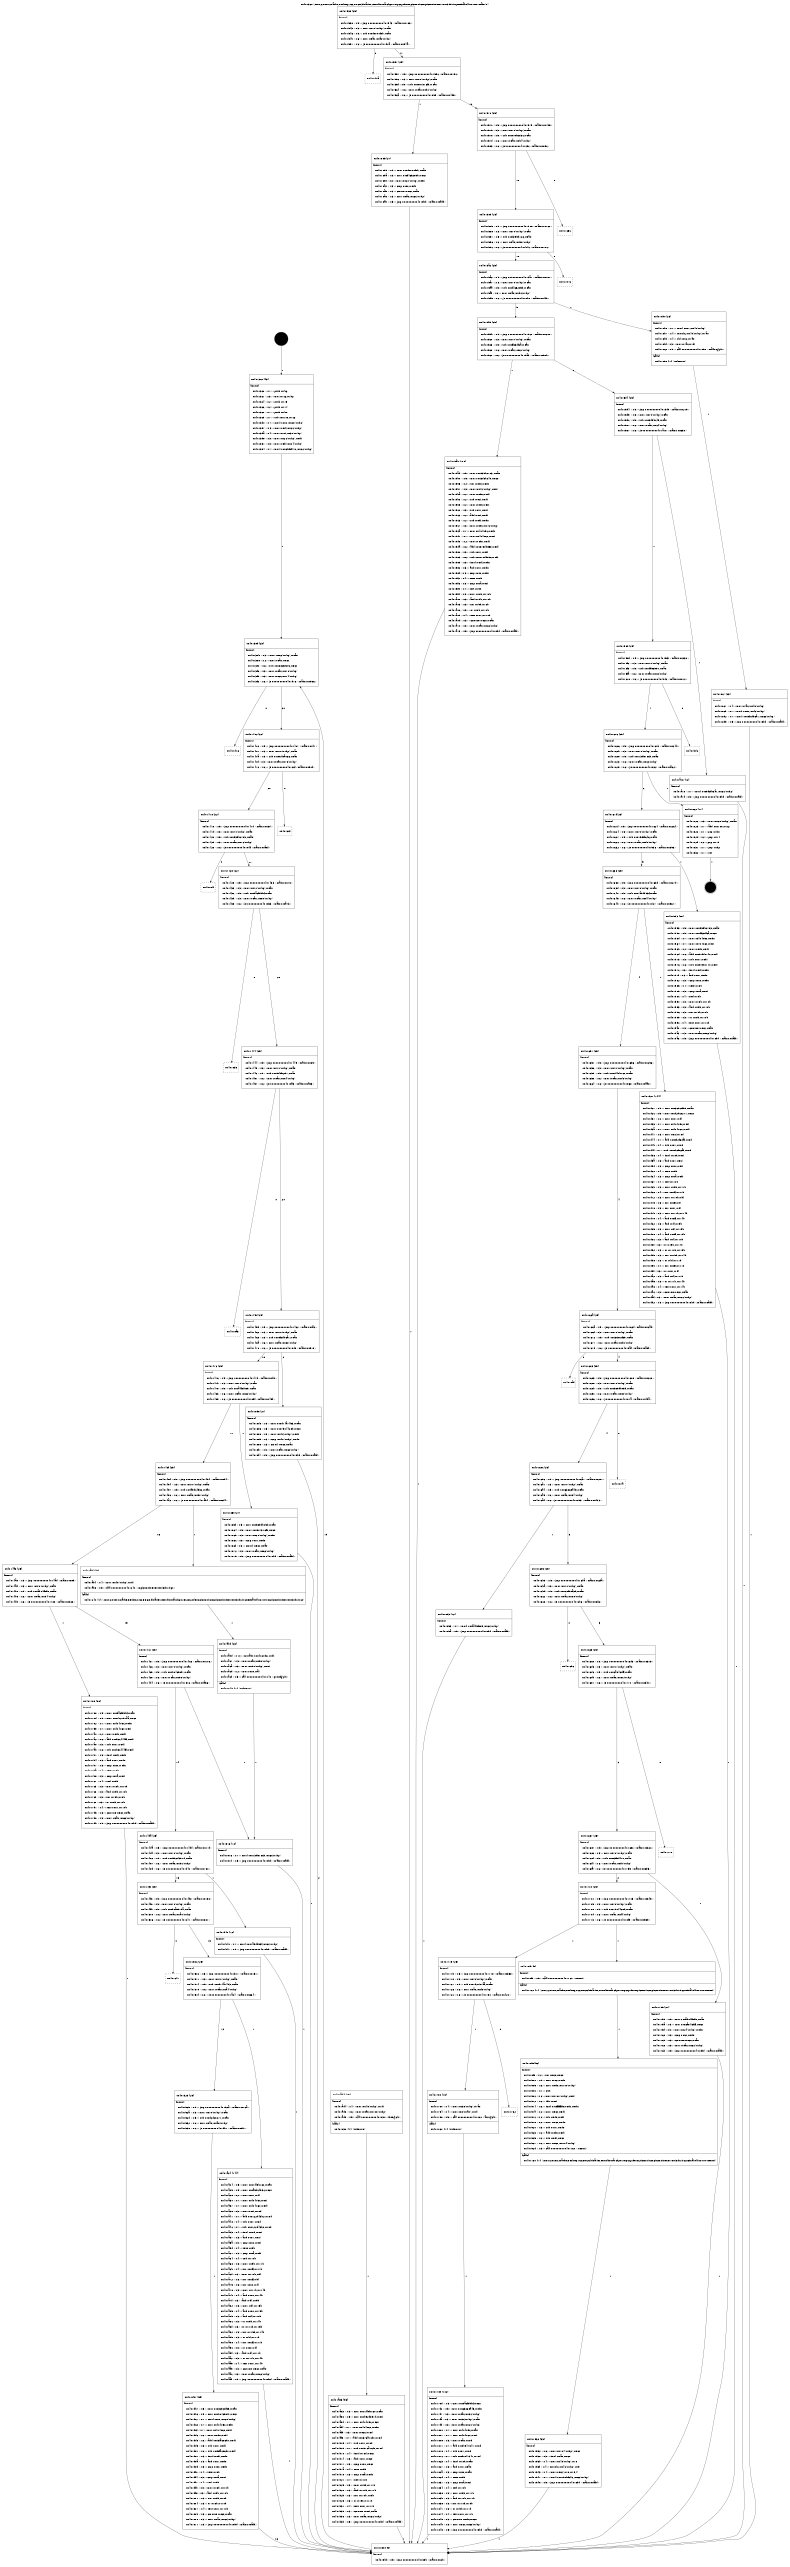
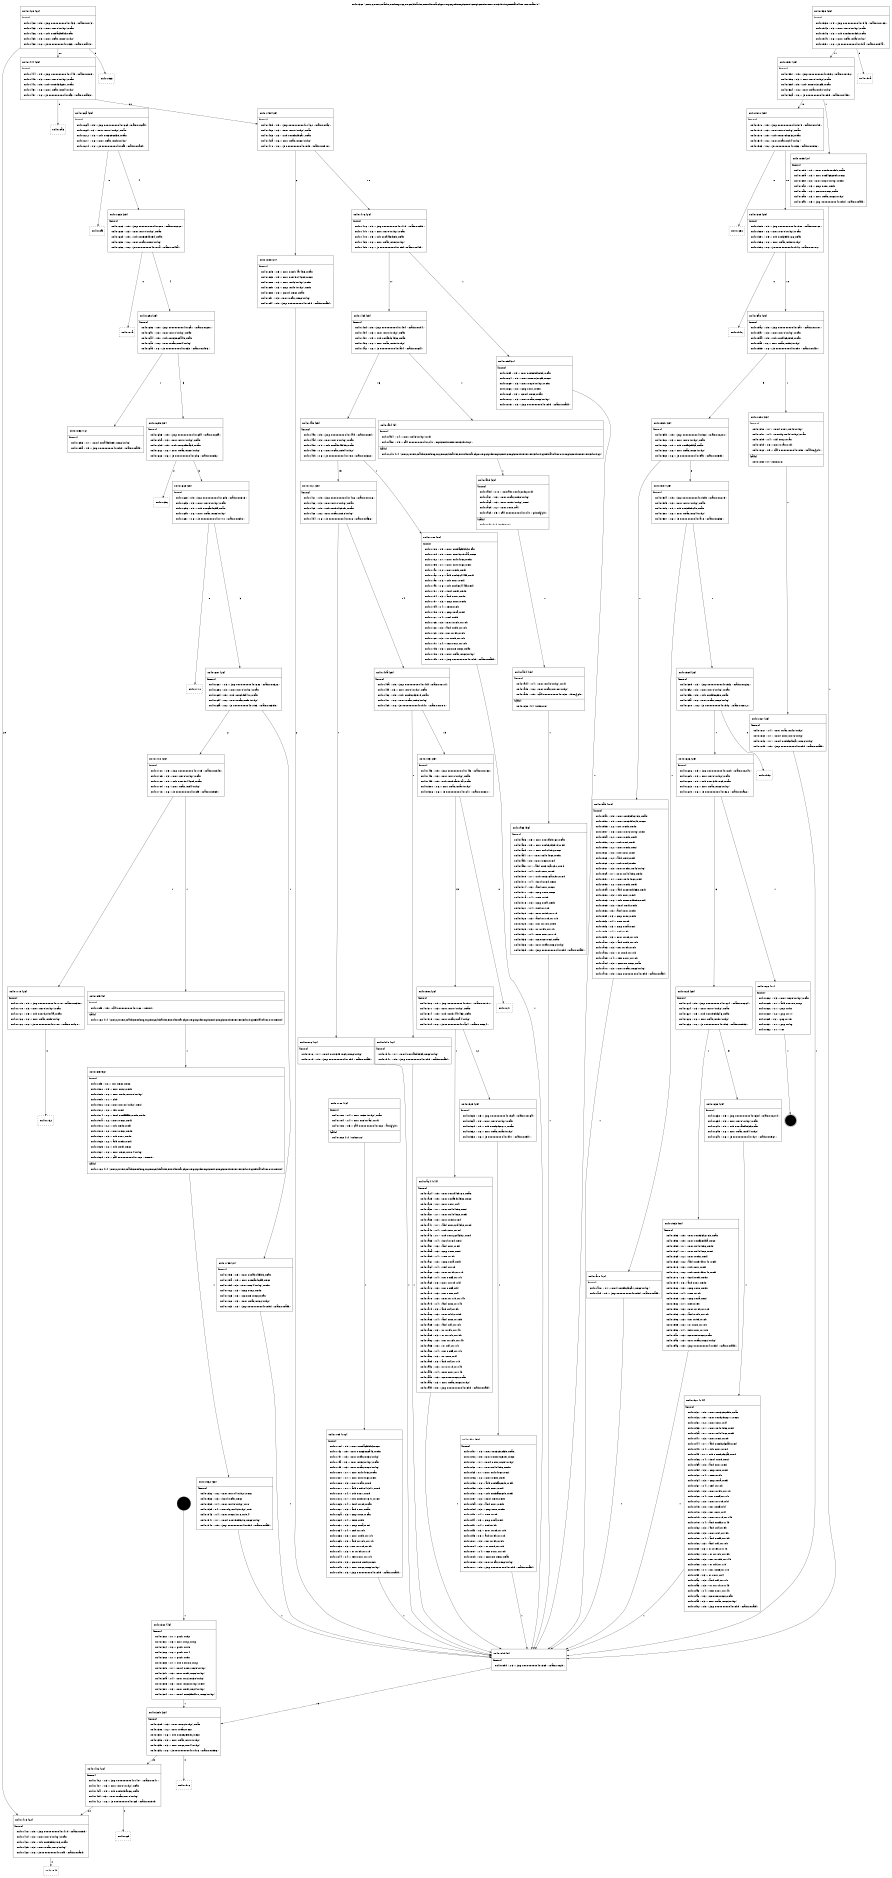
edge "0x401418 [22]" -> "0x40142e [22]": reversed
node "0x401651 [25]": removed
edge "0x401abd [23]" -> "0x401e16 [12]": now "0x401abd [23]" -> "0x401ad4 [15]"
edge "0x401719 [25]" -> "0x4017e0 [13]": removed, label "1"
edge "0x401853 [12]" -> "0x401ebd [5]": removed, label "1"
edge "0x401db7 [95]" -> "0x401ebd [5]": label " 16" -> " 1"
